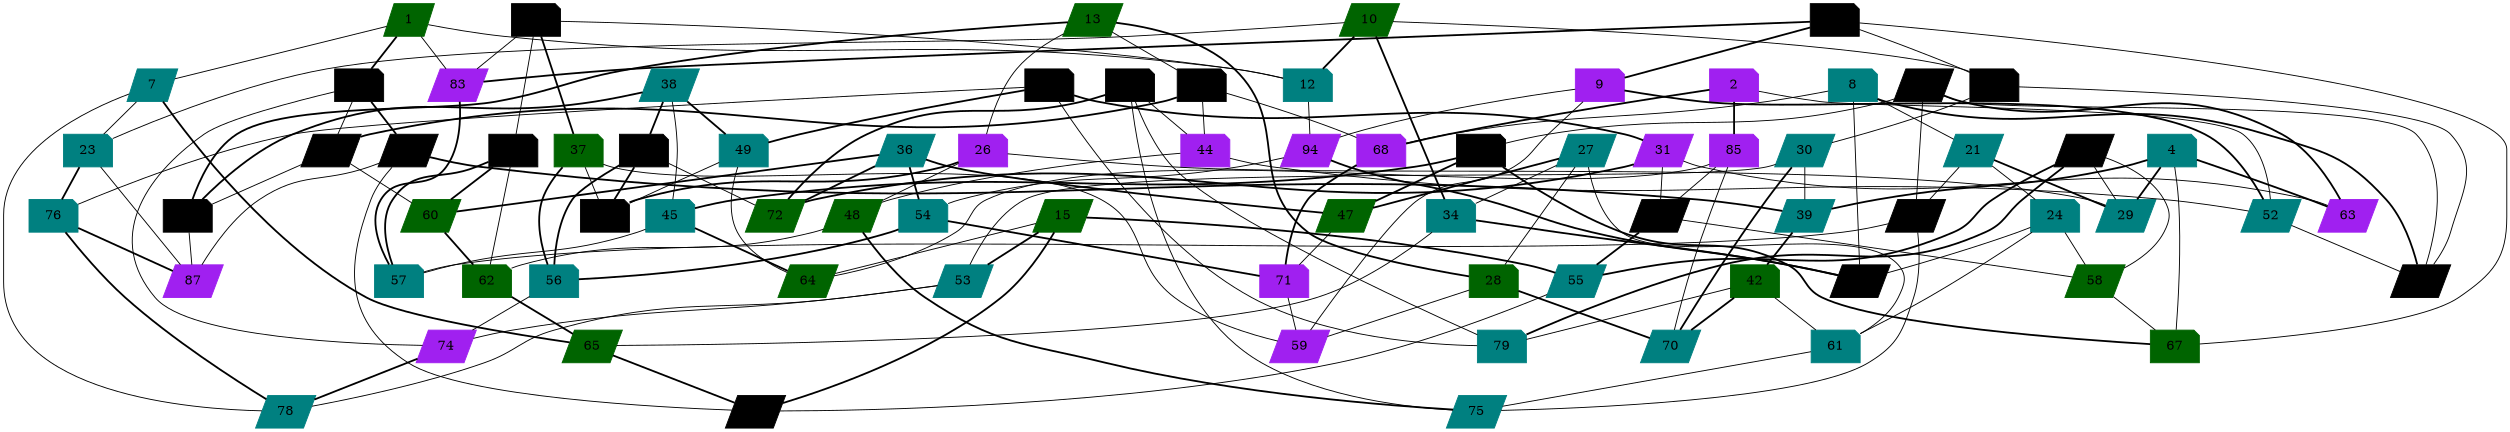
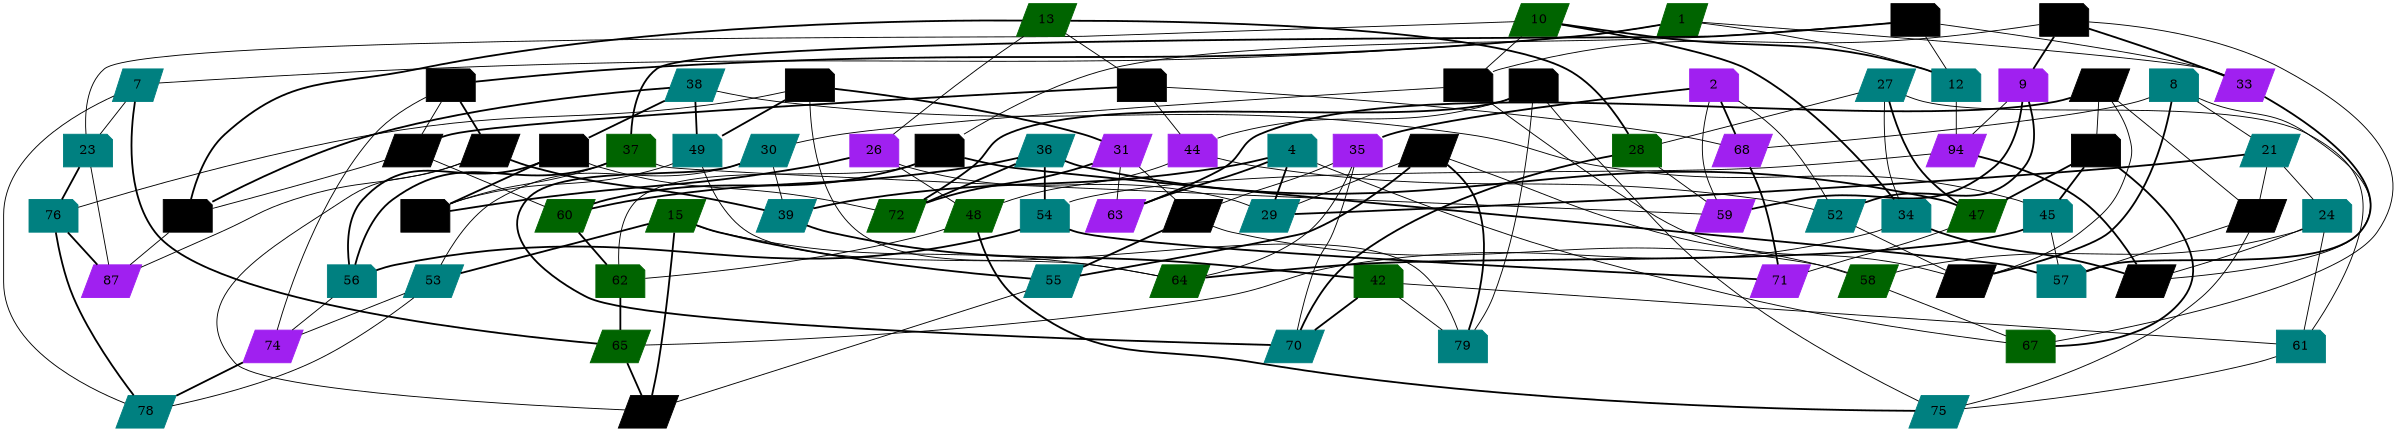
node "83": label "83" -> "33"
node "68": shape note -> parallelogram
node "85": label "85" -> "35"
edge "9" -- "59": style solid -> bold
node "71": shape note -> parallelogram
edge "71" -- "59": now "2" -- "59"
